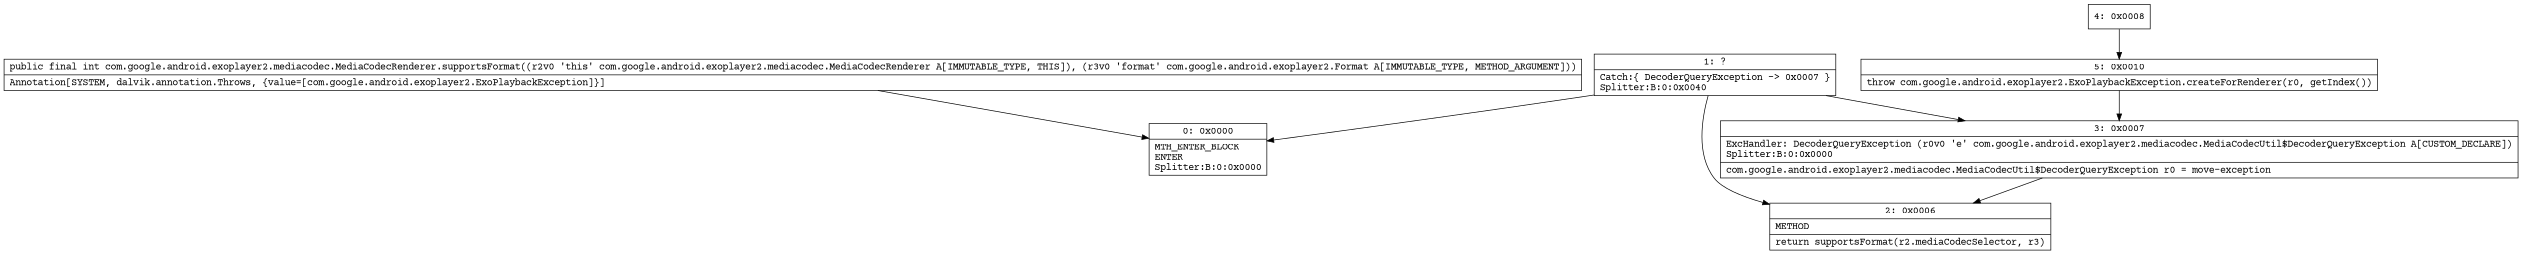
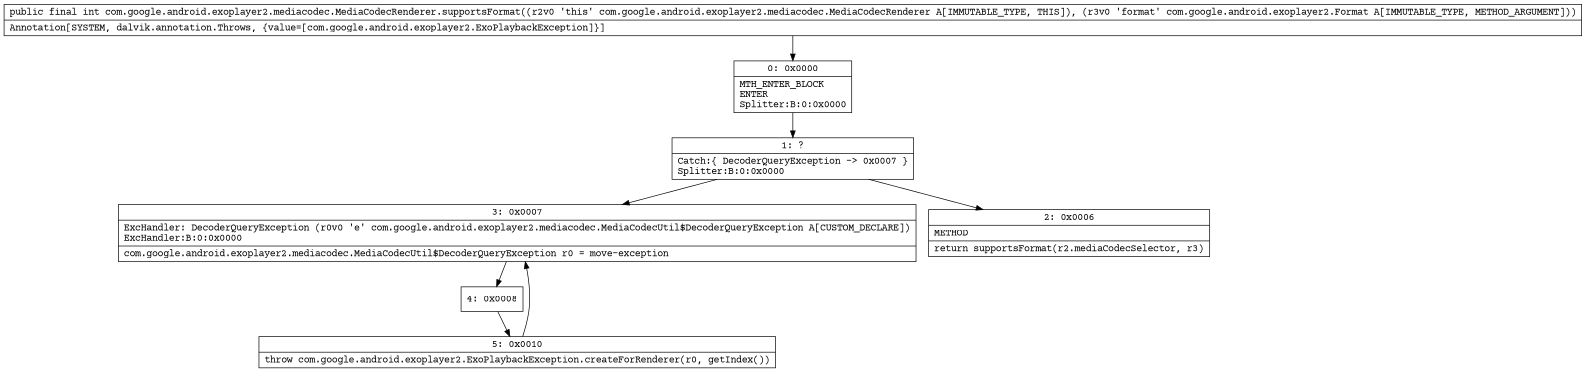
node "1: ?": text "Splitter:B:0:0x0040" -> "Splitter:B:0:0x0000"
edge "1: ?" -> "0: 0x0000": reversed
node "3: 0x0007": text "Splitter:B:0:0x0000" -> "ExcHandler:B:0:0x0000"
edge "3: 0x0007" -> "2: 0x0006": now "3: 0x0007" -> "4: 0x0008"
